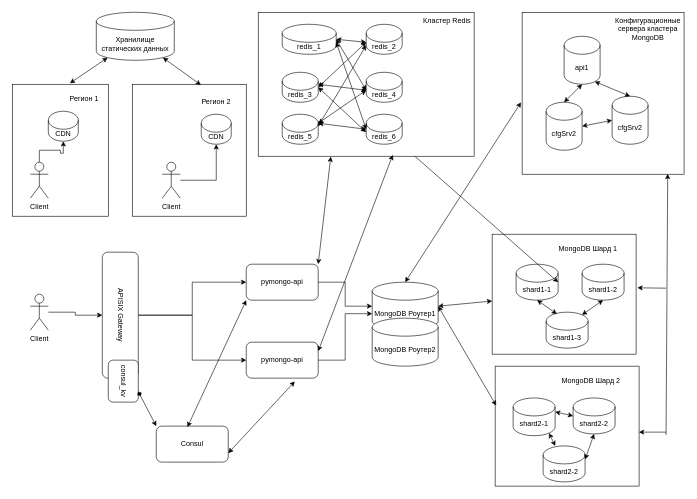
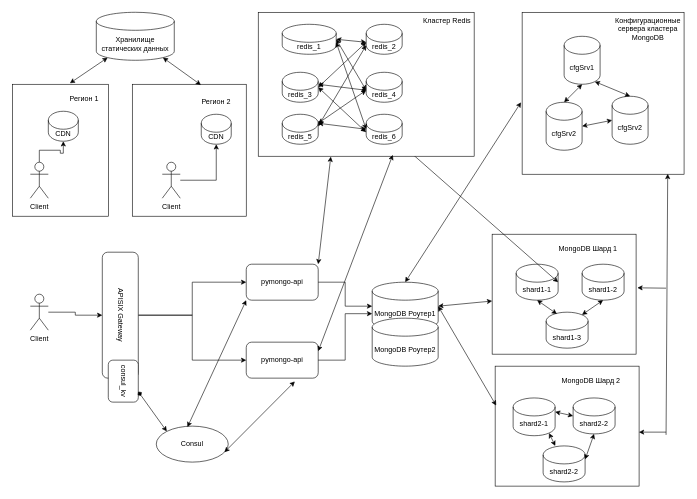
node "api1": label "api1" -> "cfgSrv1"
node "Consul": shape rounded rectangle -> ellipse
